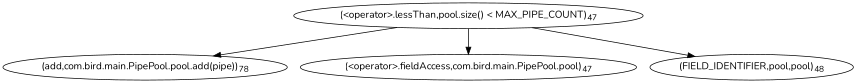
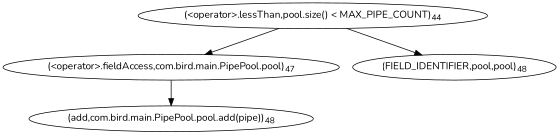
node "(<operator>.lessThan,pool.size() < MAX_PIPE_COUNT)": text "47" -> "44"
edge "(<operator>.lessThan,pool.size() < MAX_PIPE_COUNT)" -> "(add,com.bird.main.PipePool.pool.add(pipe))": now "(<operator>.fieldAccess,com.bird.main.PipePool.pool)" -> "(add,com.bird.main.PipePool.pool.add(pipe))"
node "(add,com.bird.main.PipePool.pool.add(pipe))": text "78" -> "48"
